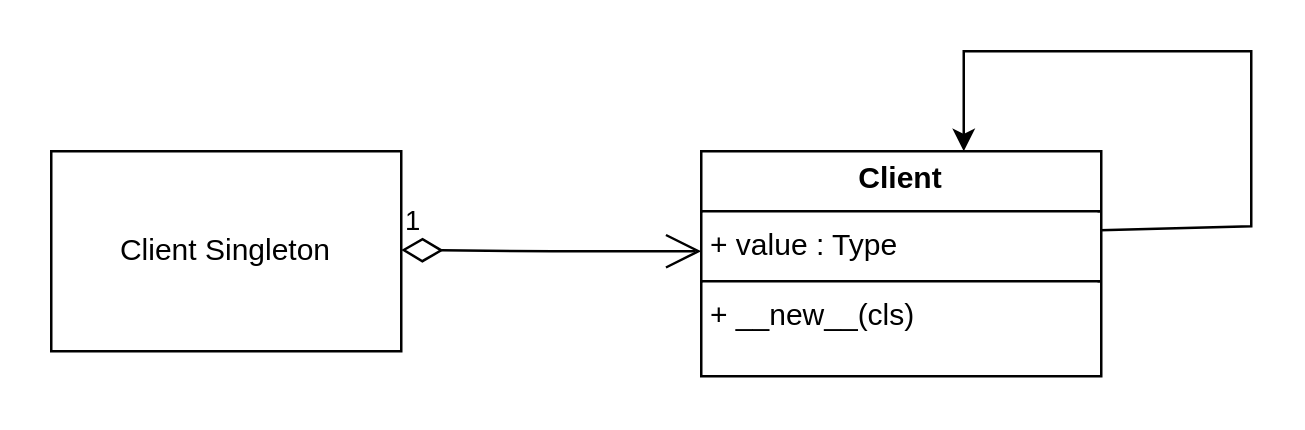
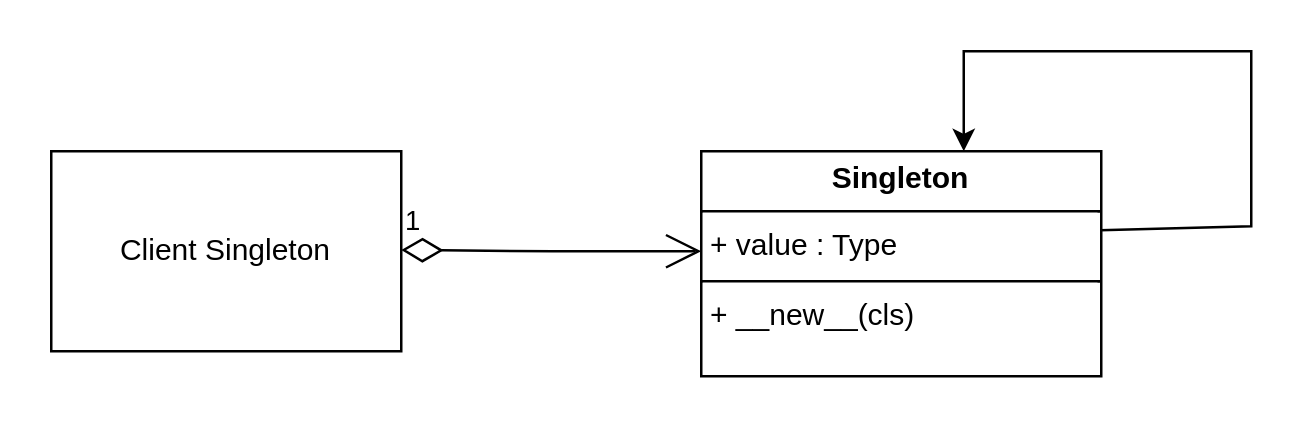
node "Client + value : Type + __new__(cls)": label "Client + value : Type + __new__(cls)" -> "Singleton + value : Type + __new__(cls)"
